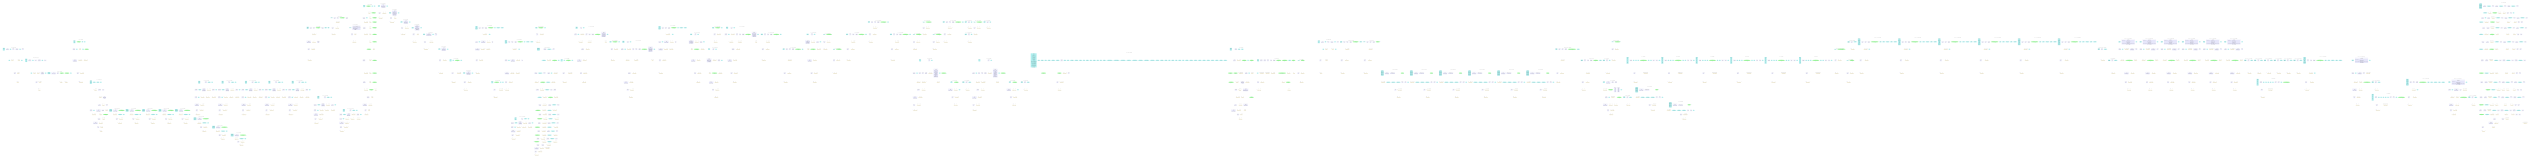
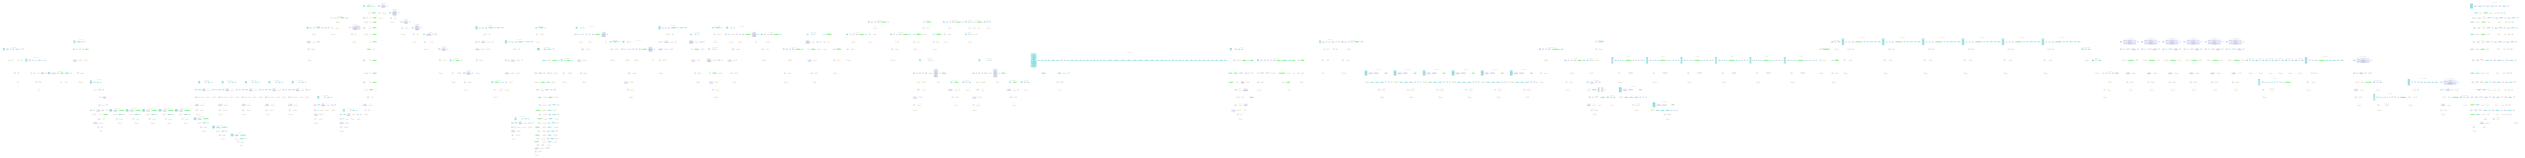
node "66_✗_tensor_run_opt_ext.607": removed
